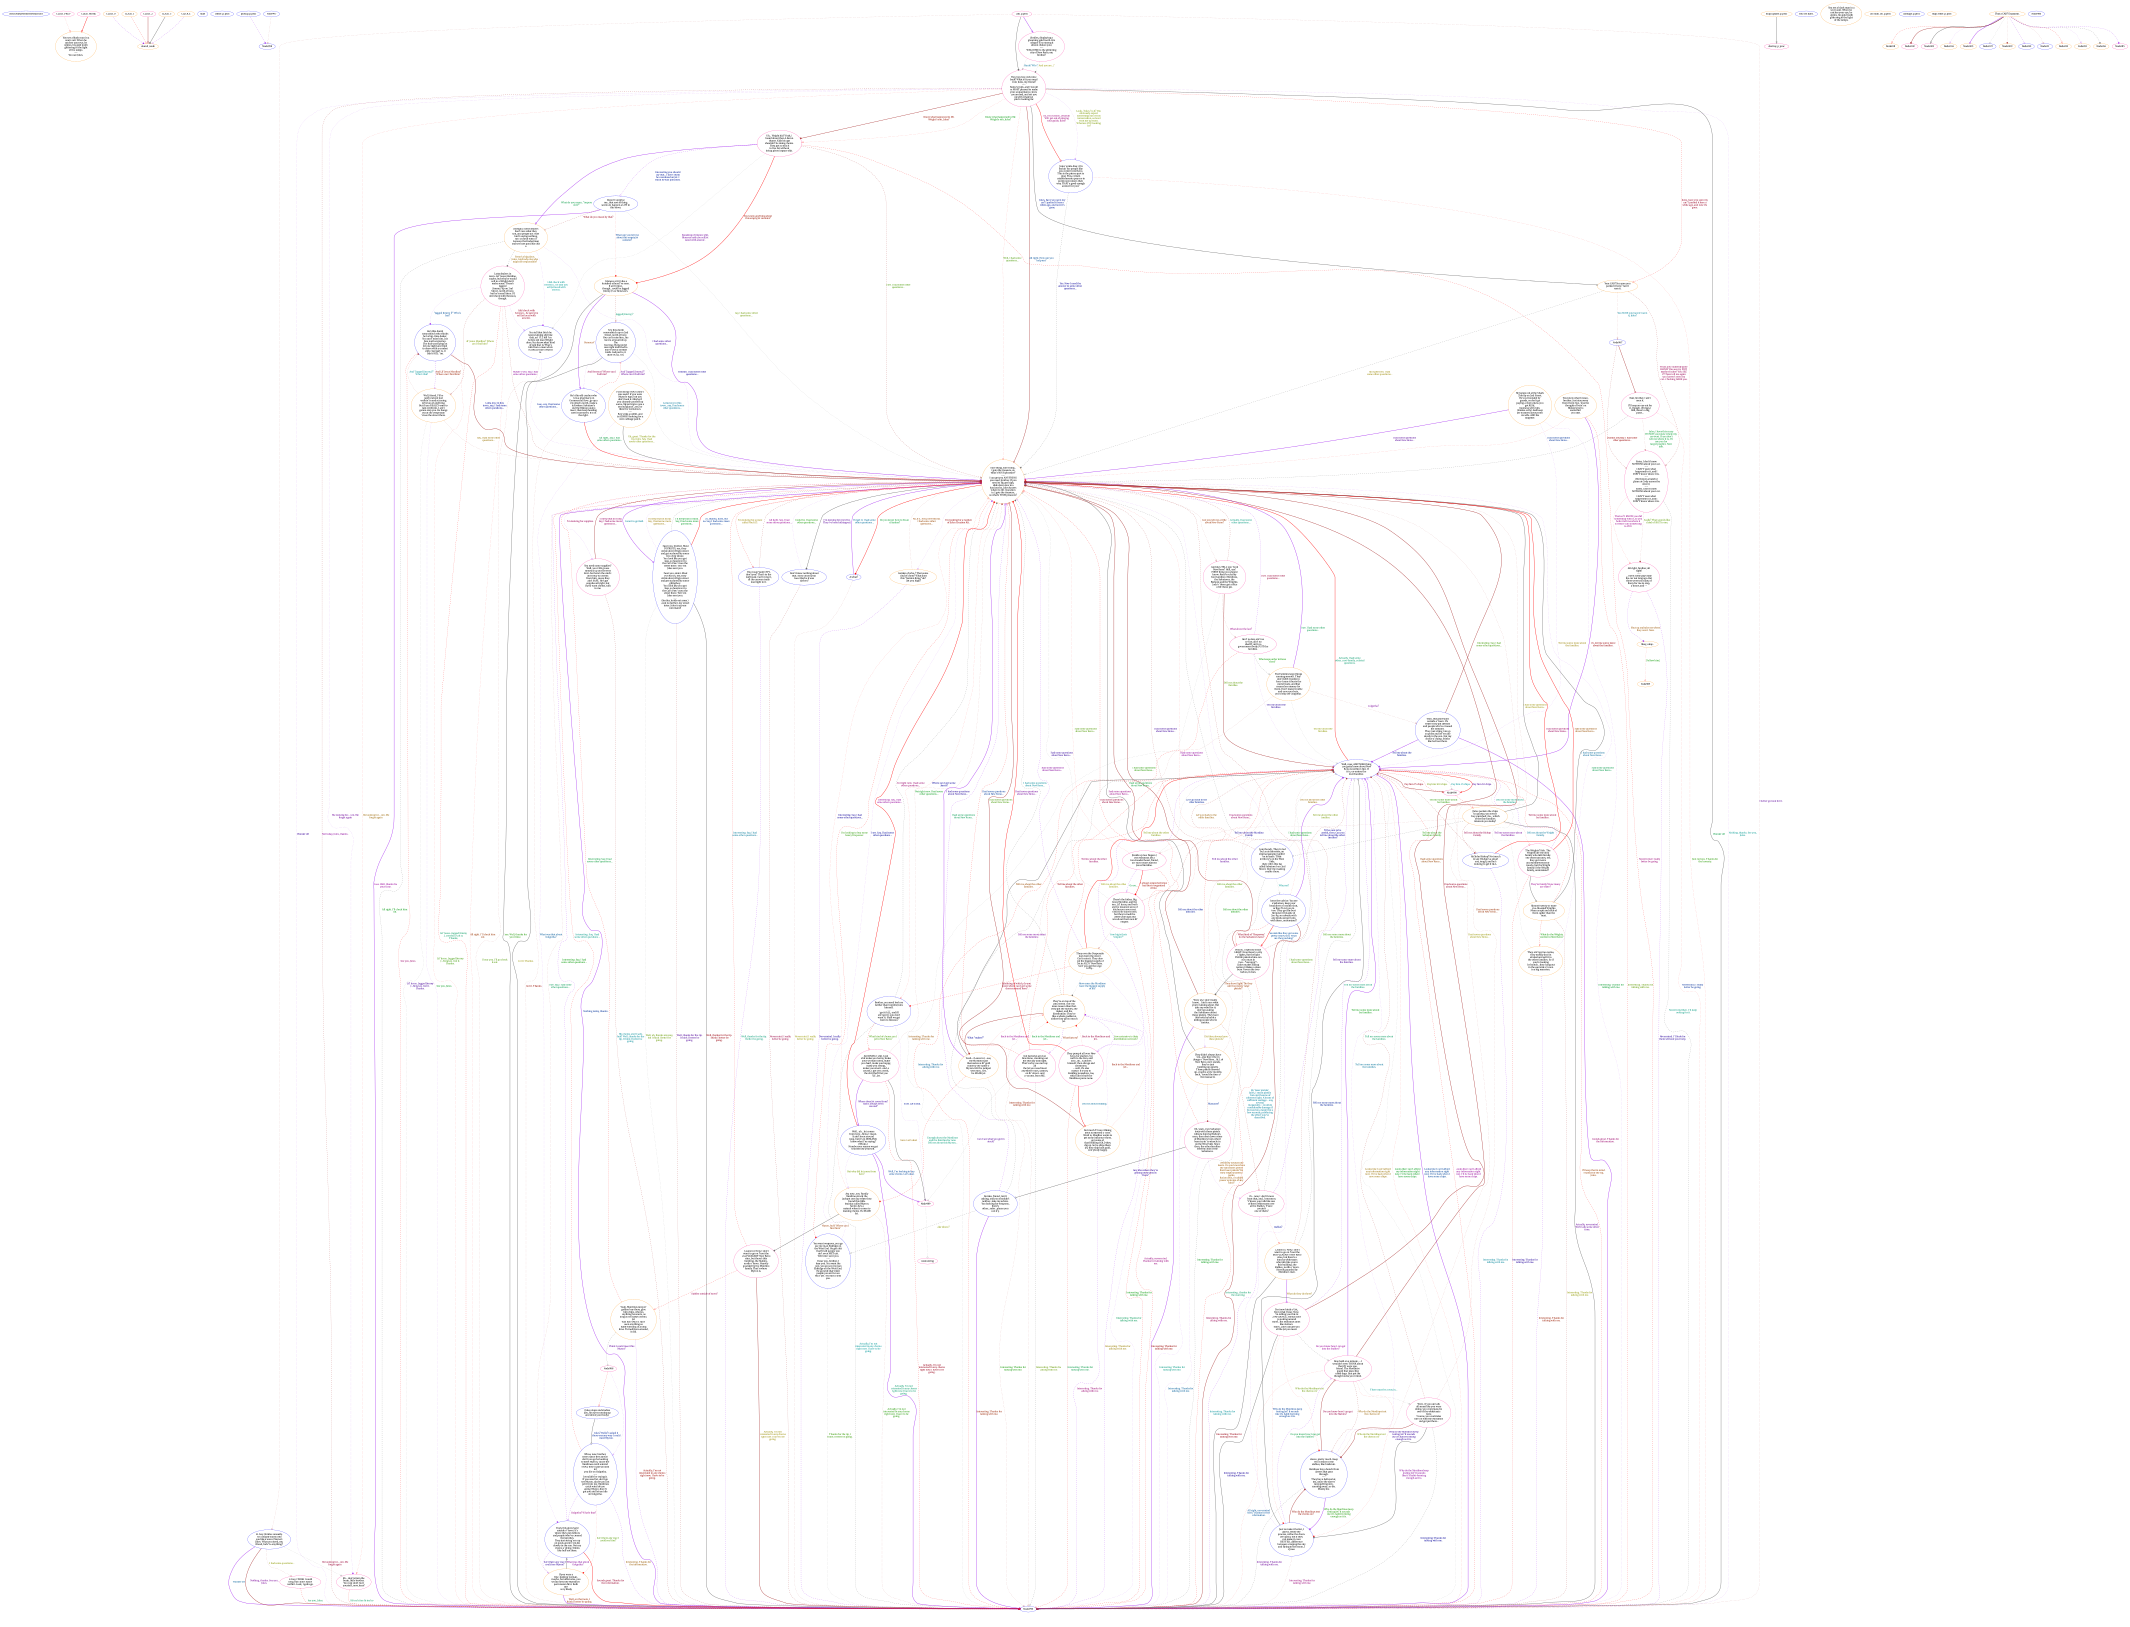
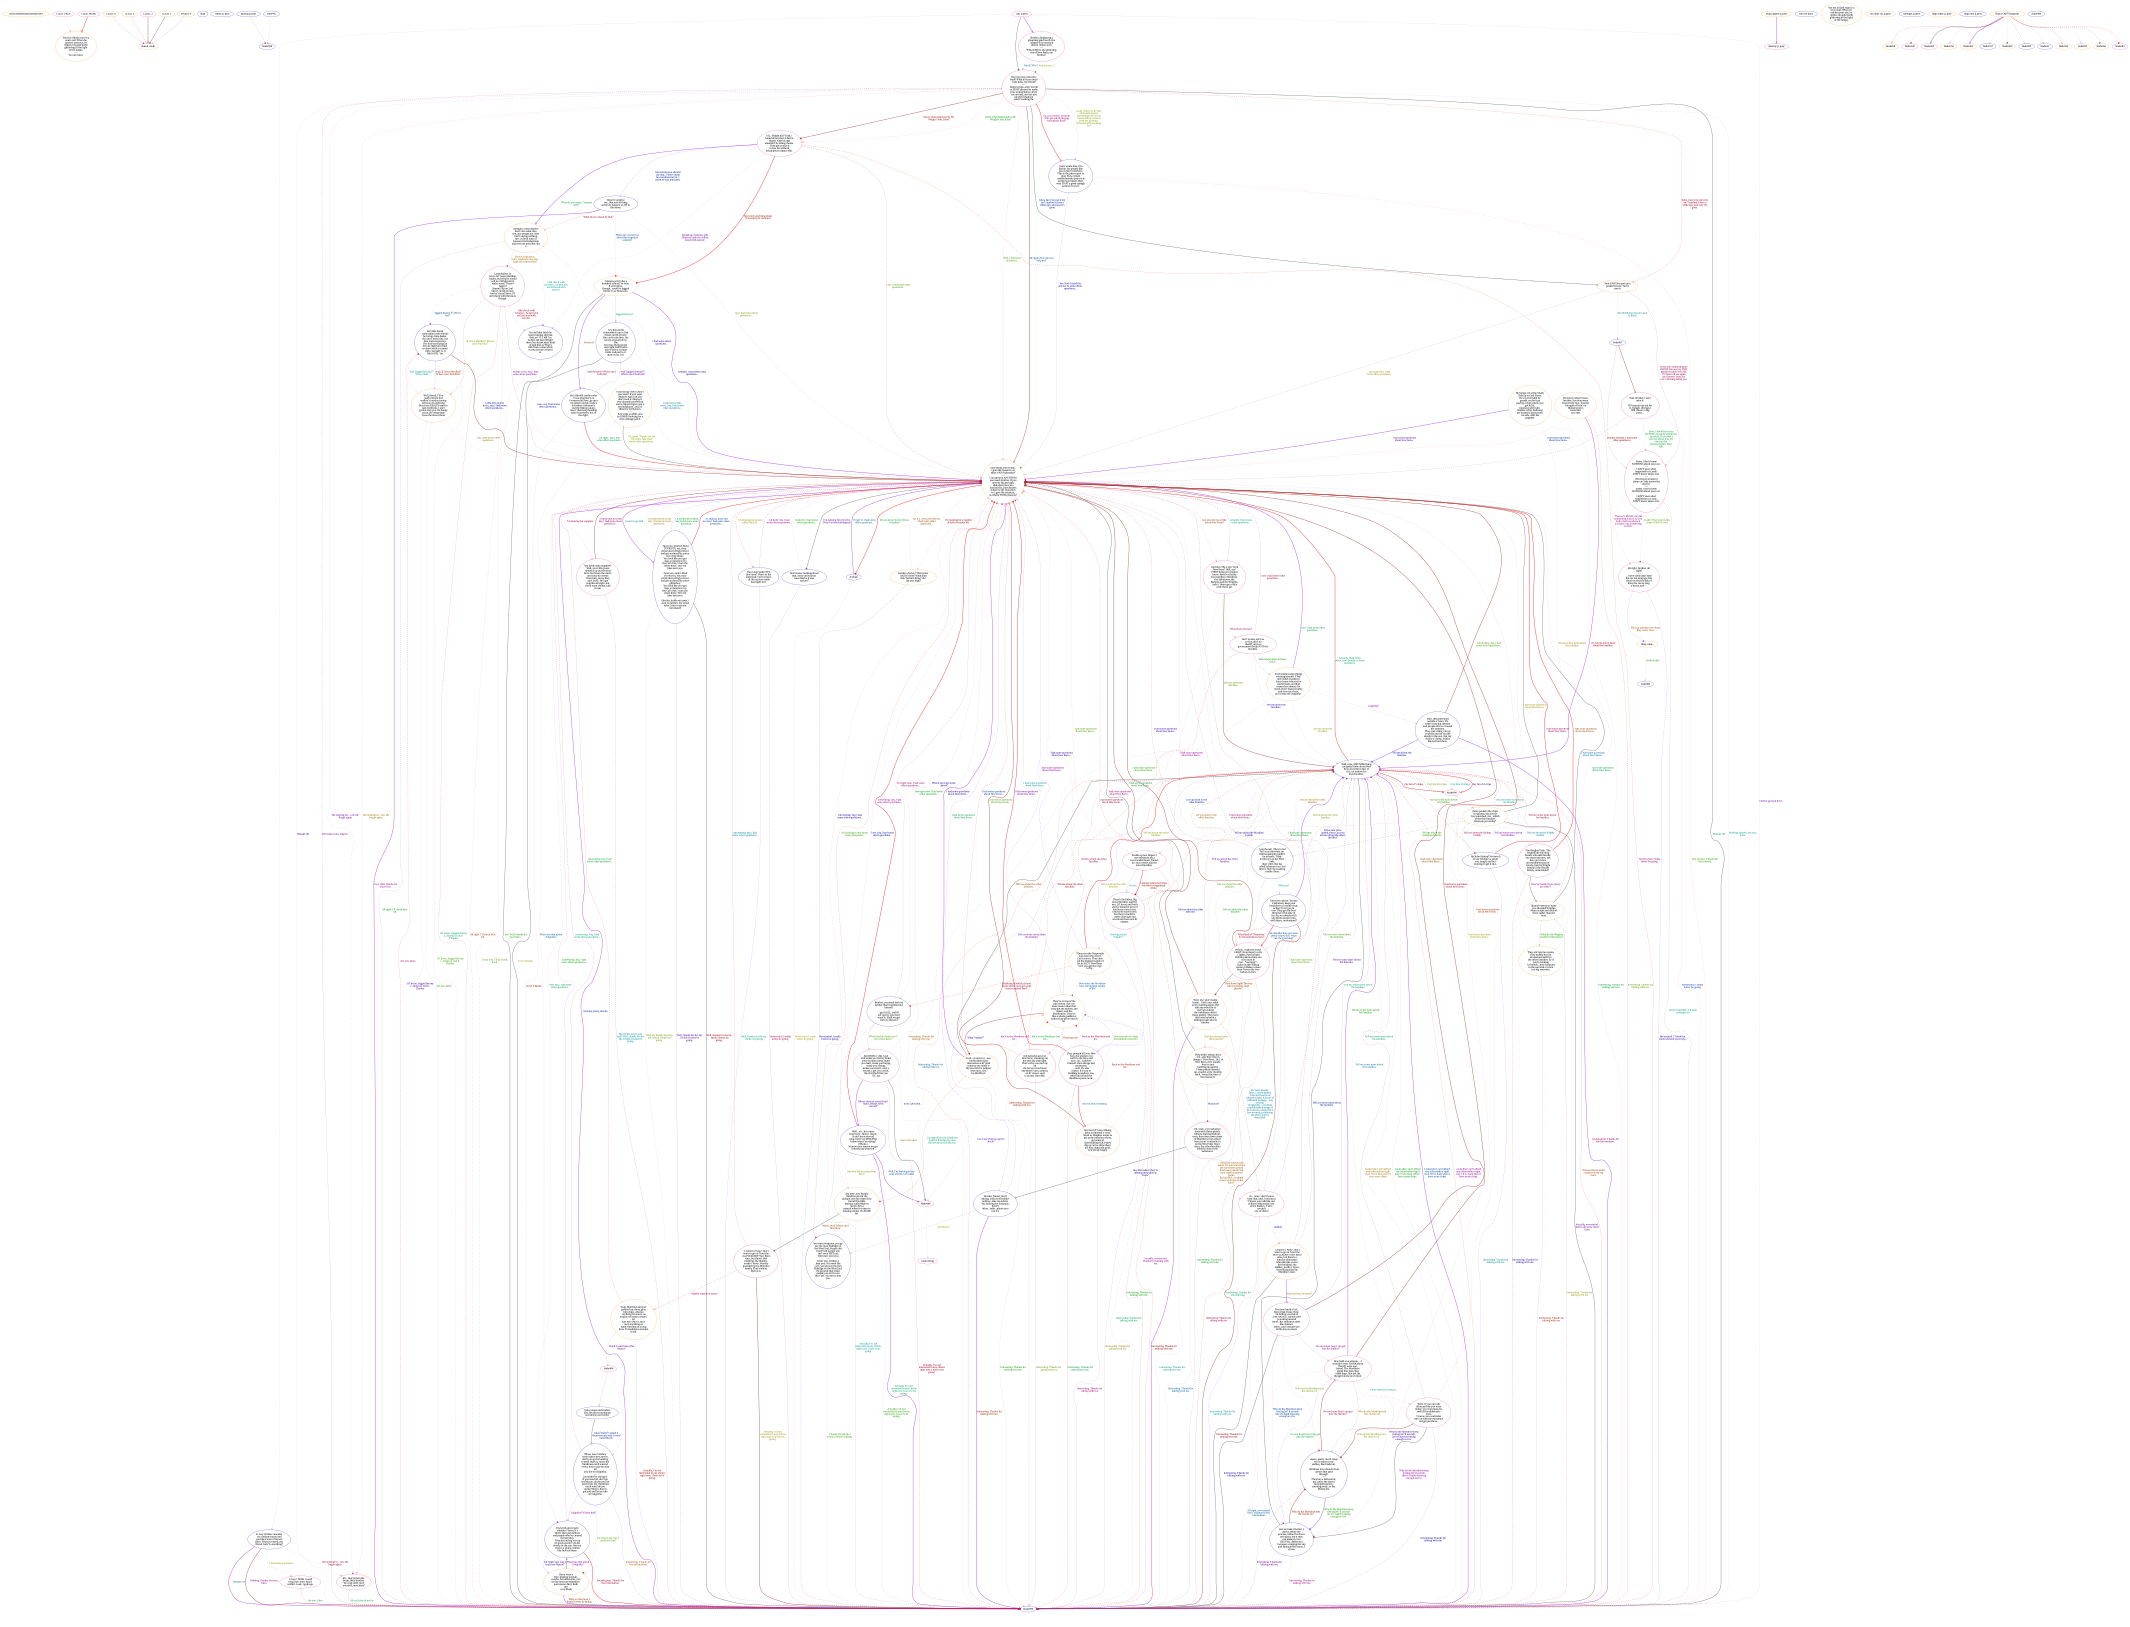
node "checkPartyMembersNearDoor": color blue -> darkorange
node "CLICK_4": label "CLICK_4" -> "FINEST_4"
node "map_exit_p_proc": added
edge "That a CAR? Daaaamn." -> "Node015": color purple -> red
edge "That a CAR? Daaaamn." -> "Node002": style bold -> dotted
edge "map_update_p_proc" -> "destroy_p_proc": color gray40 -> purple
edge "Okay, okay…" -> "Node985": label "(Follow him.)" -> "(Follow off.)"
node "Node985": color darkorange -> blue
